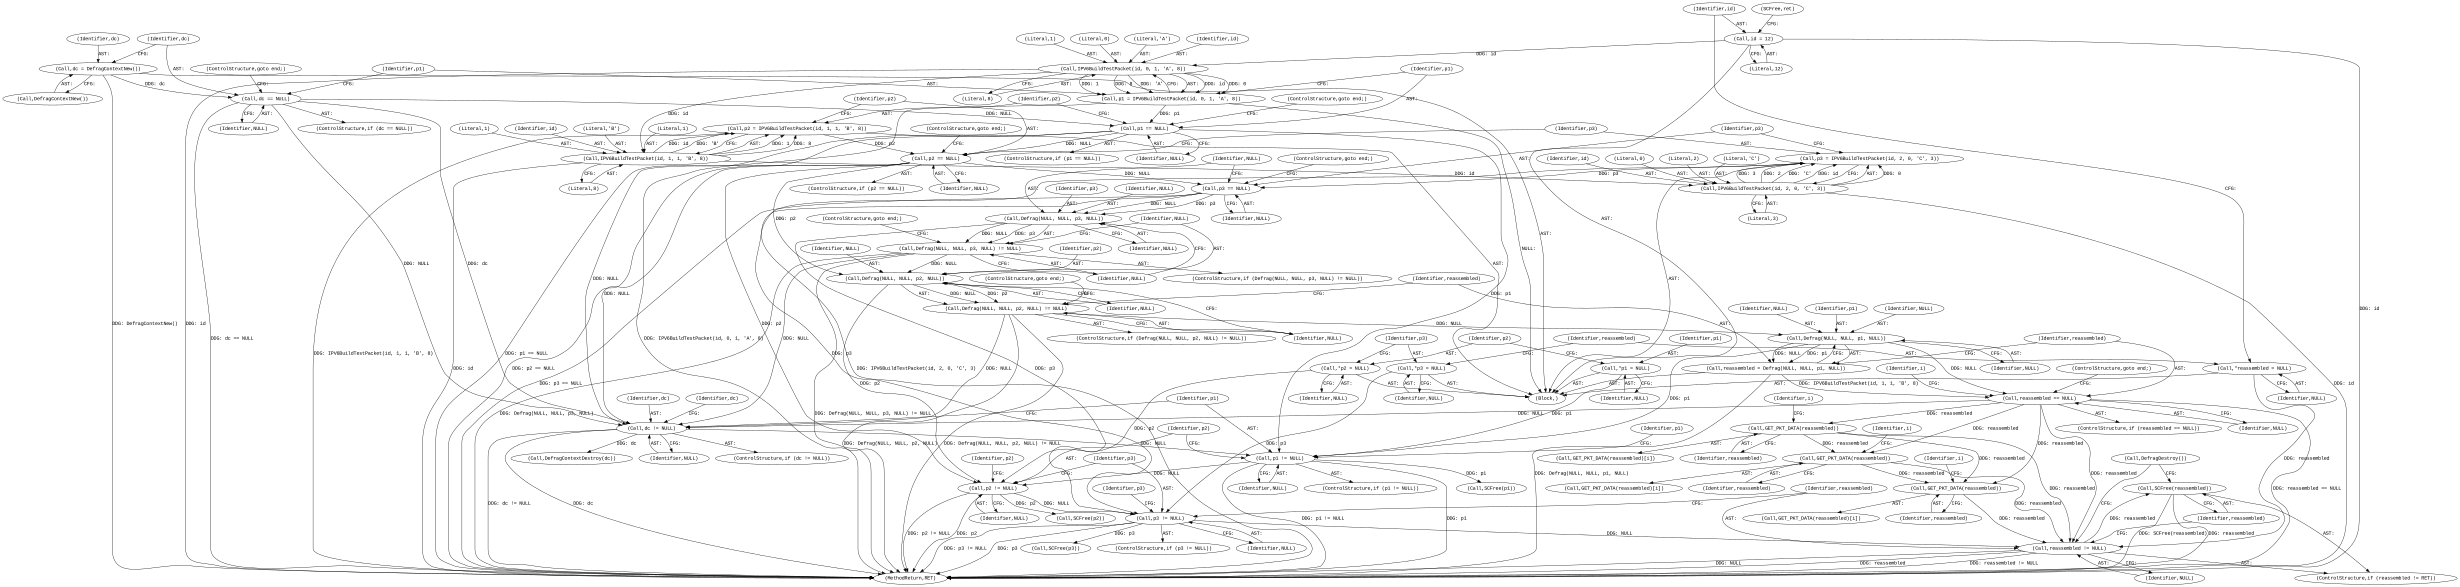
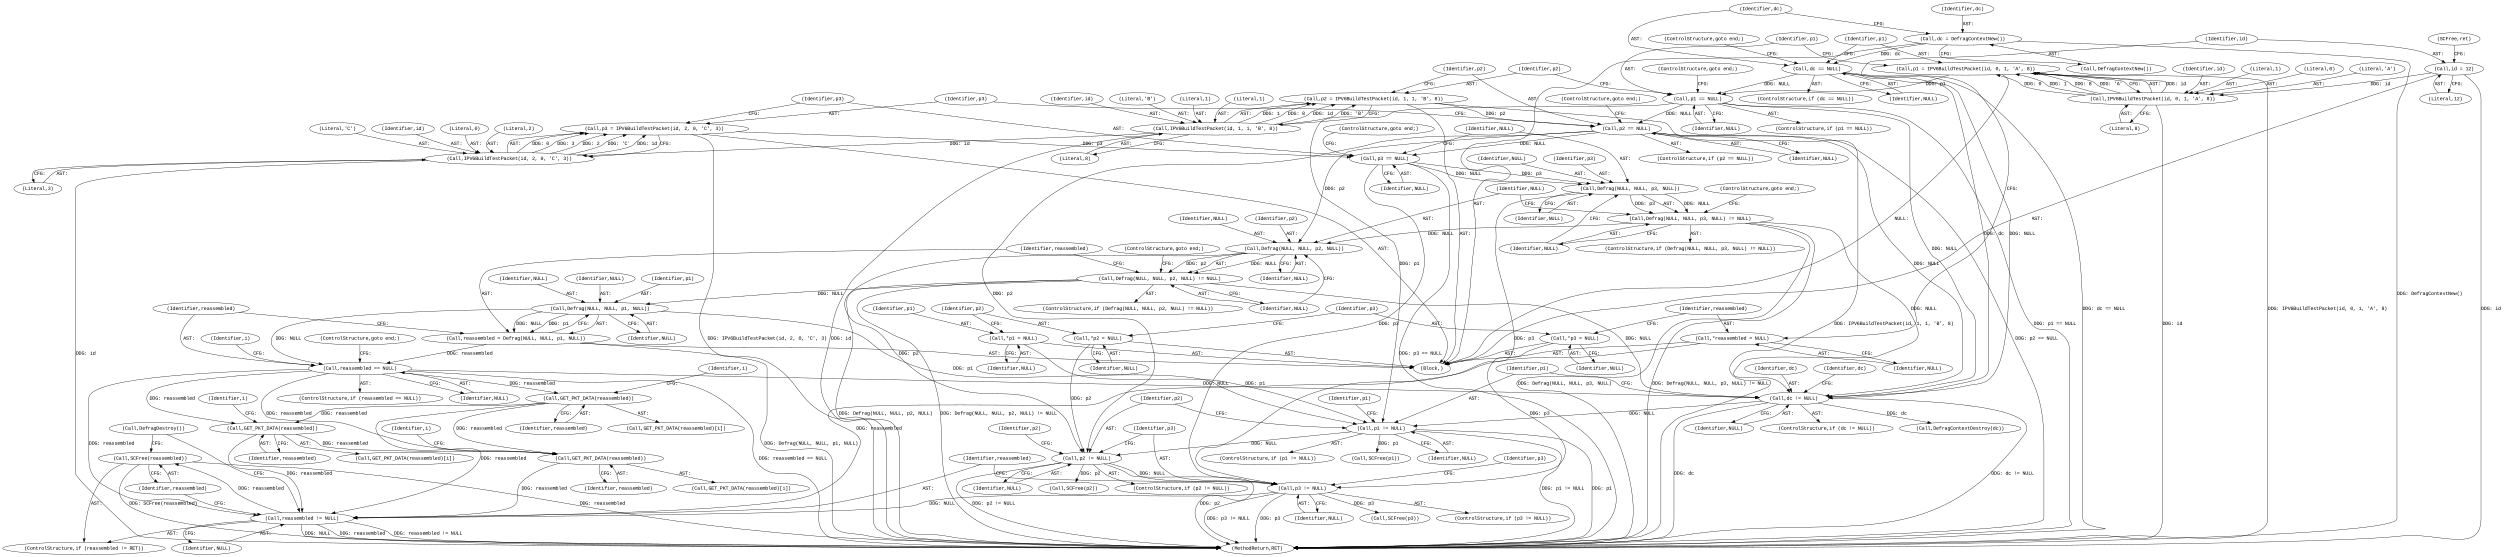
edge "(Call,IPV6BuildTestPacket(id, 0, 1, 'A', 8))" -> "(Call,IPV6BuildTestPacket(id, 1, 1, 'B', 8))": removed, label "DDG: id"
edge "(Call,reassembled = Defrag(NULL, NULL, p1, NULL))" -> "(Call,reassembled == NULL)": label "DDG: IPV6BuildTestPacket(id, 1, 1, 'B', 8)" -> "DDG: reassembled"
node "(ControlStructure,if (p2 != NULL))": added
